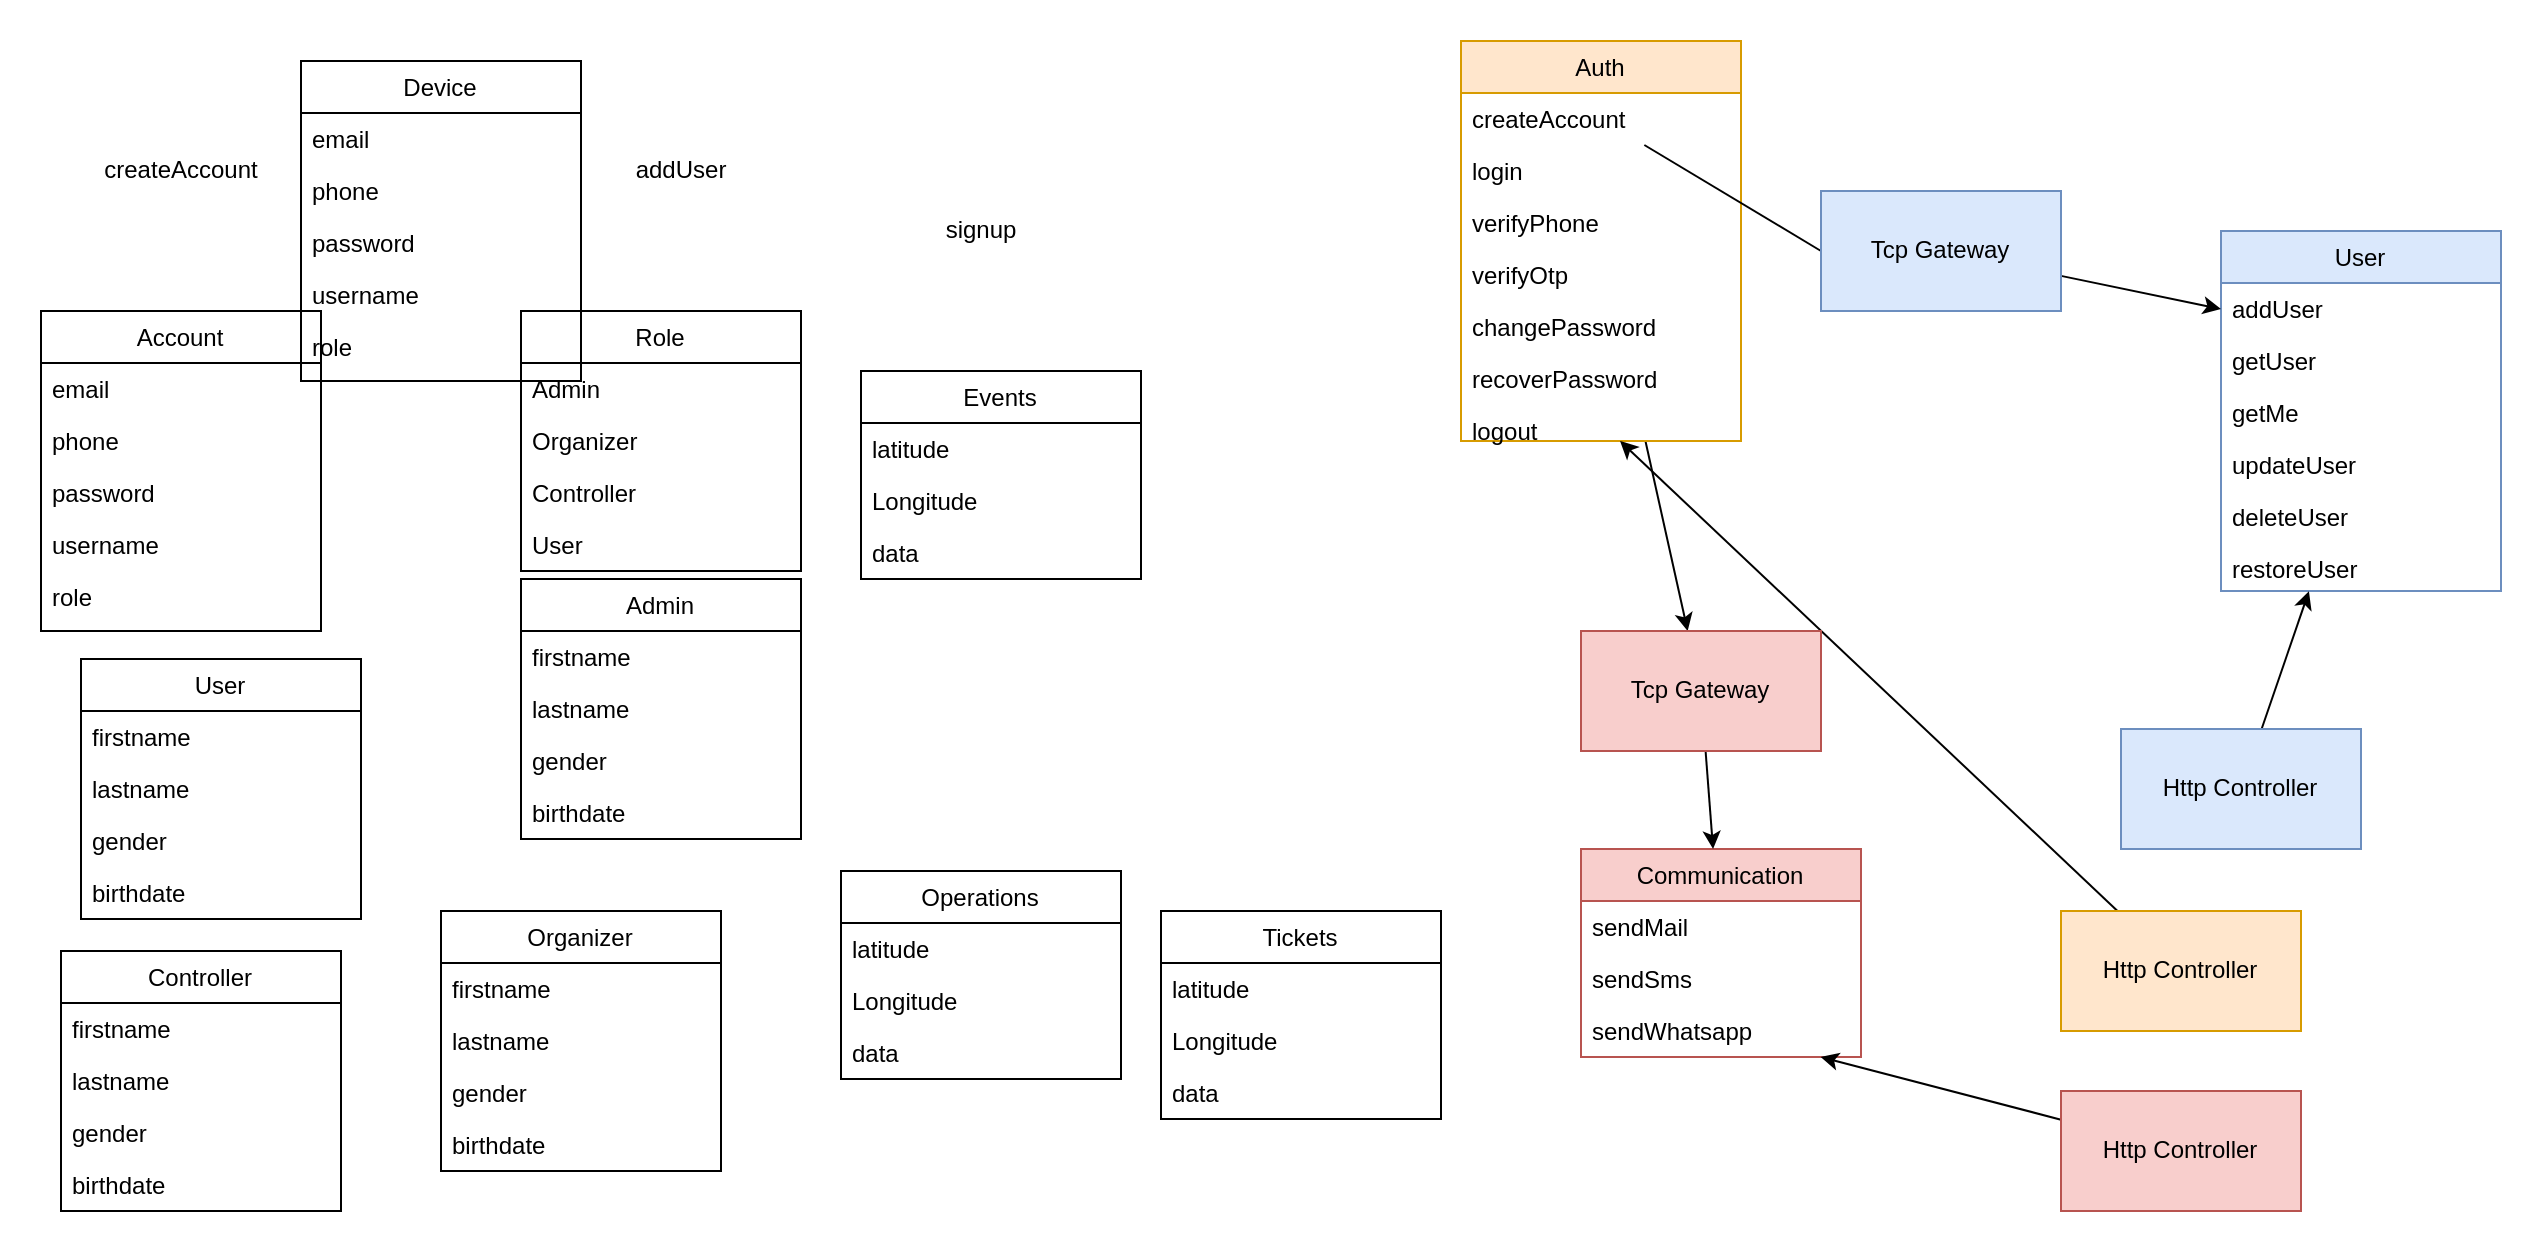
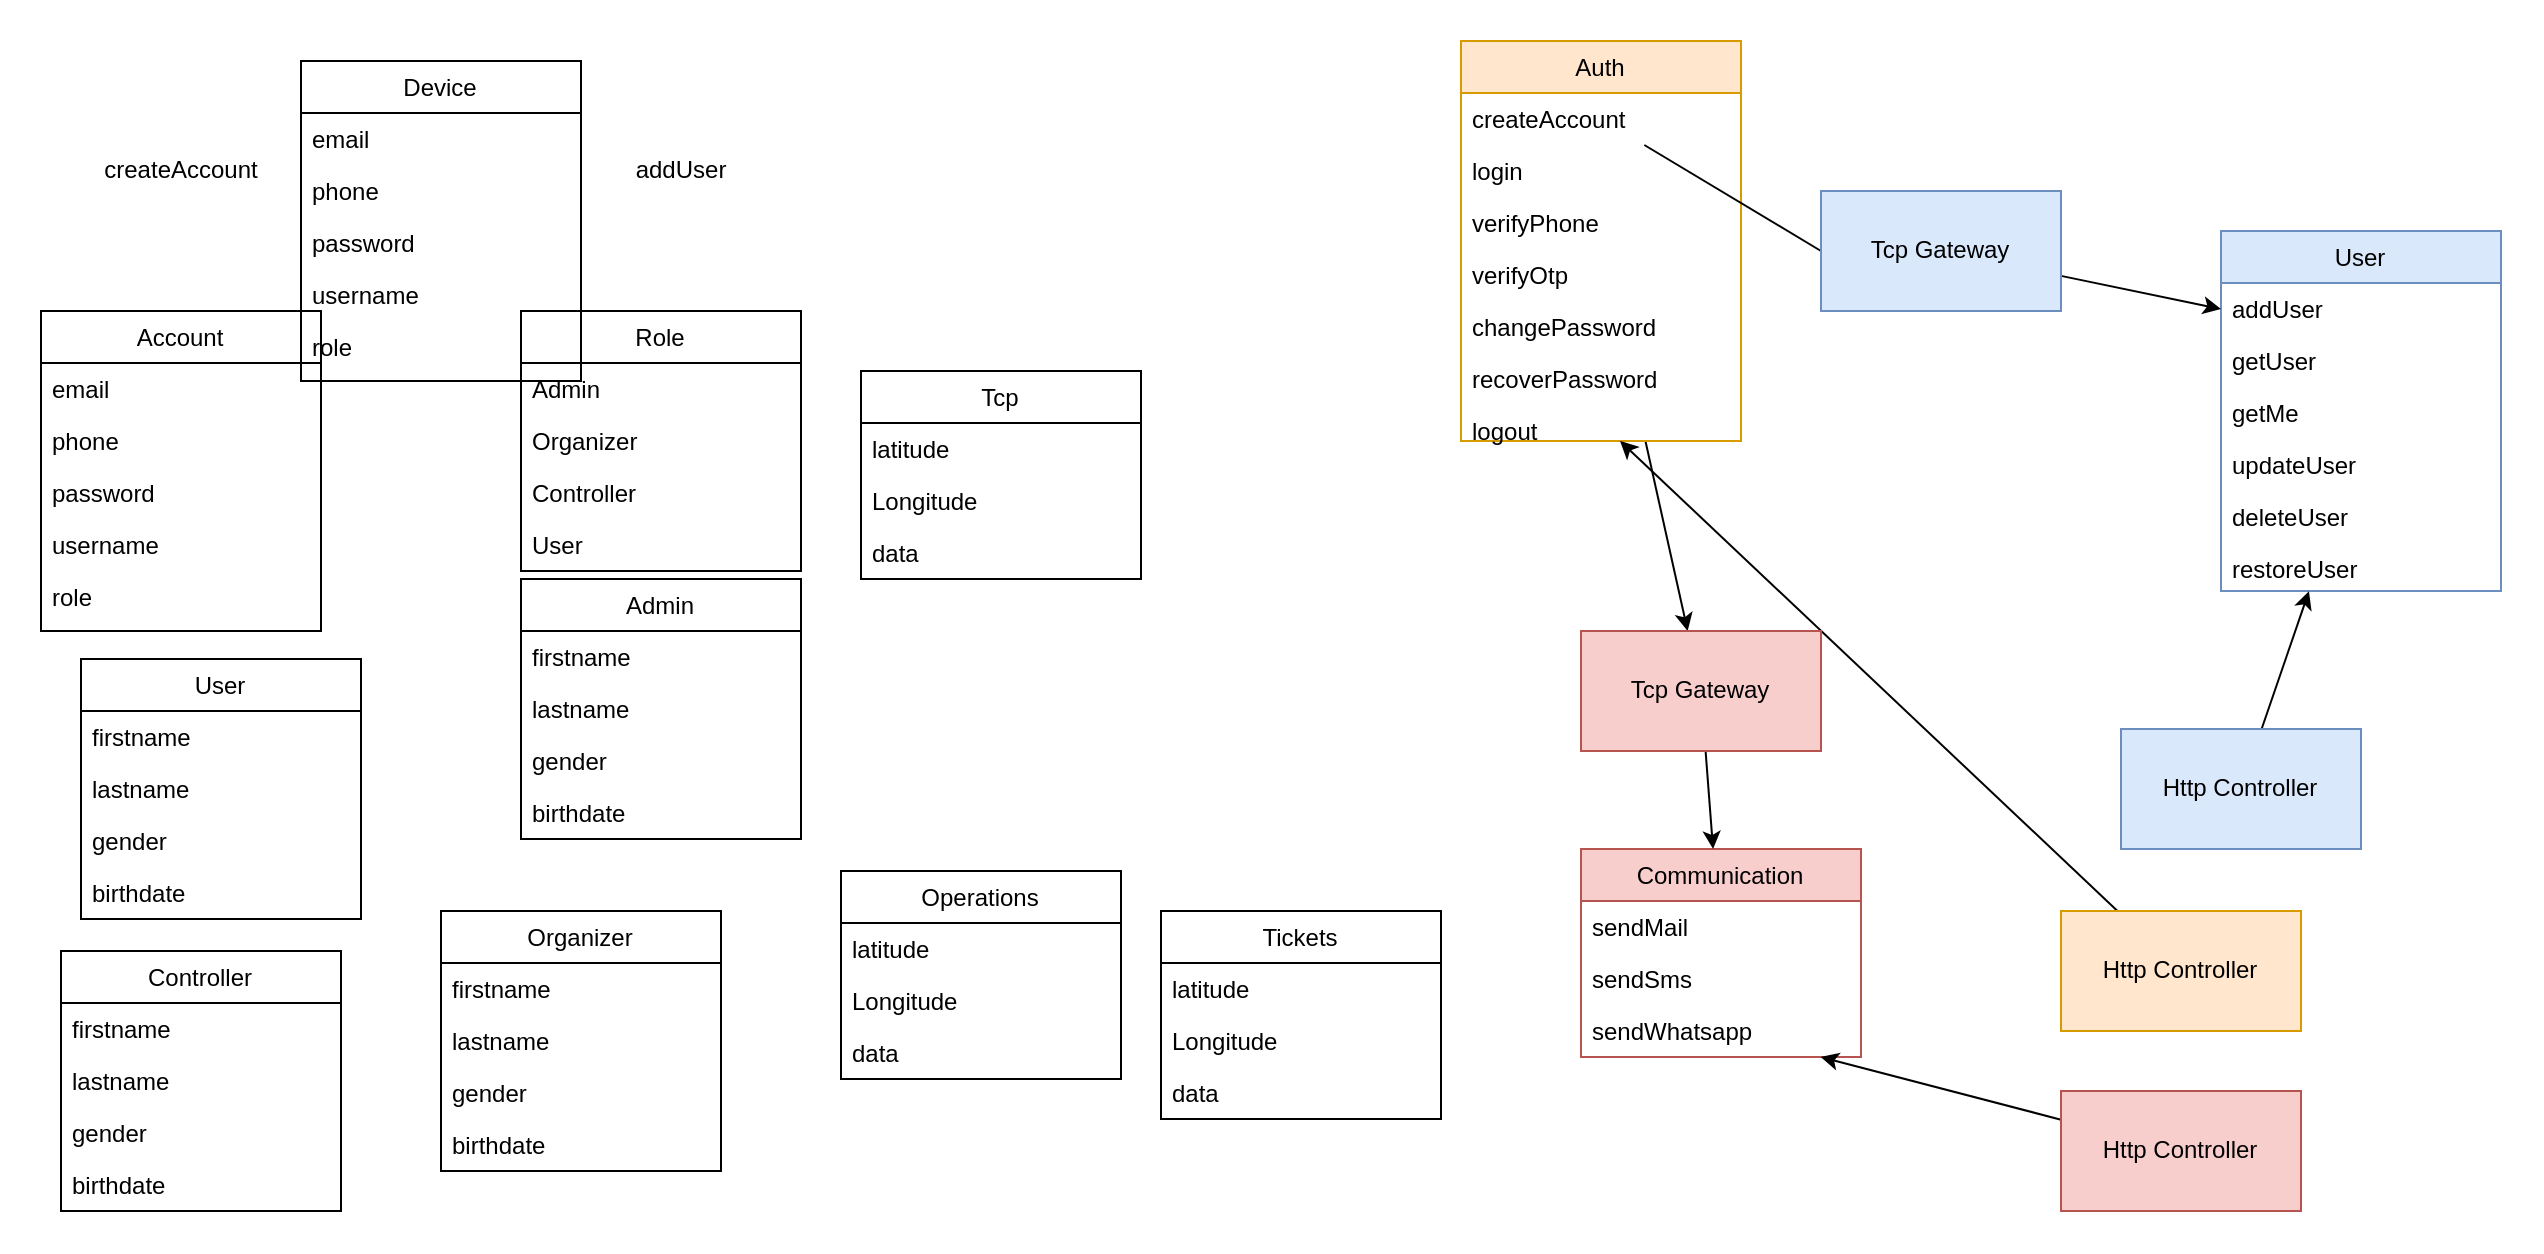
node "signup": removed
node "Events": label "Events" -> "Tcp"
